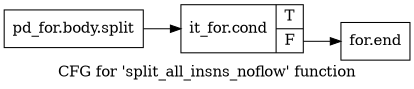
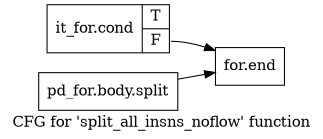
edge "pd_for.body.split" -> "it_for.cond": now "pd_for.body.split" -> "for.end"
